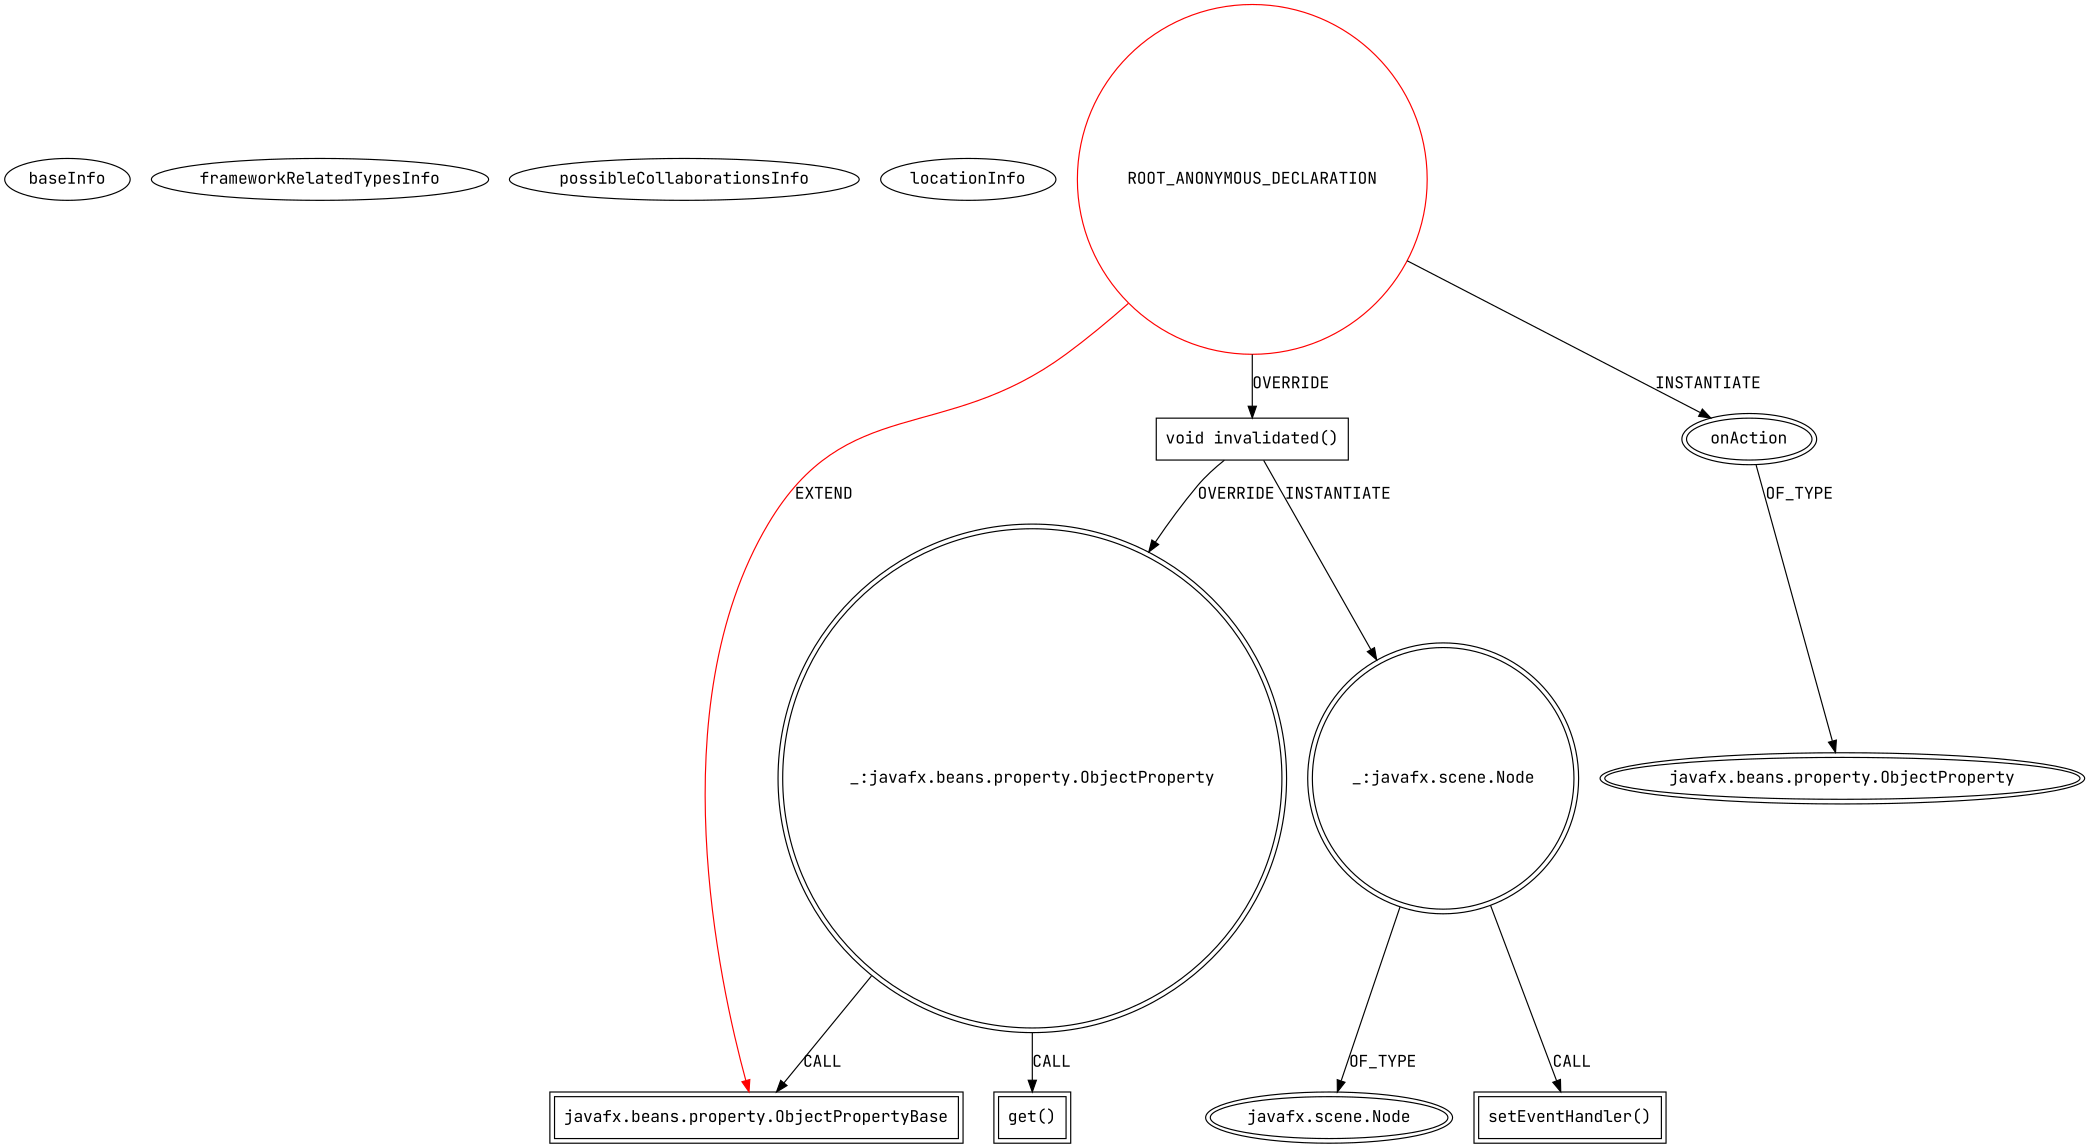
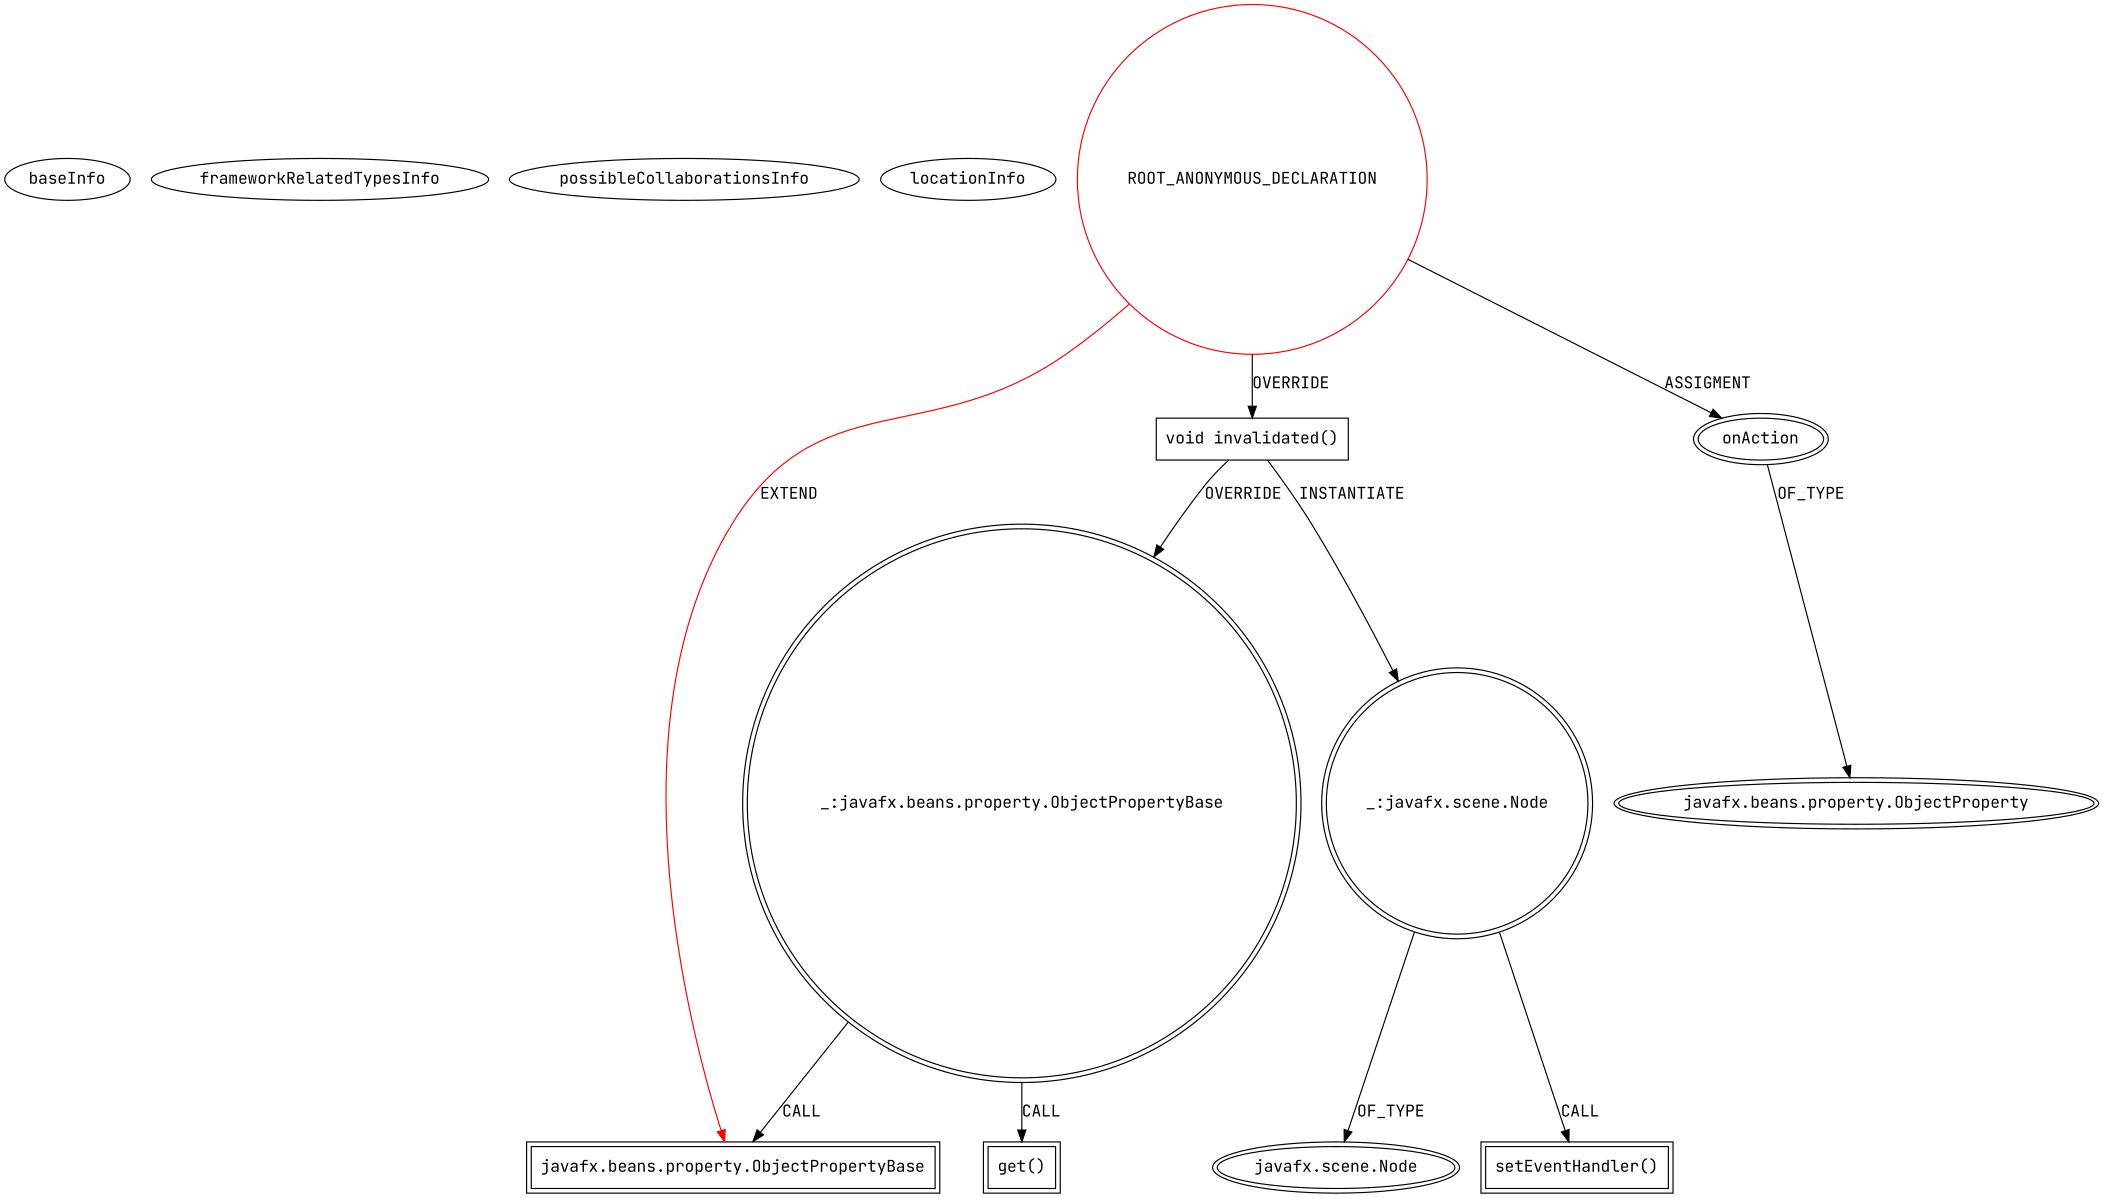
edge "ROOT_ANONYMOUS_DECLARATION" -> "onAction": label "INSTANTIATE" -> "ASSIGMENT"
node "_:javafx.beans.property.ObjectProperty": label "_:javafx.beans.property.ObjectProperty" -> "_:javafx.beans.property.ObjectPropertyBase"
